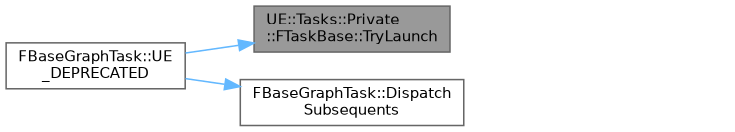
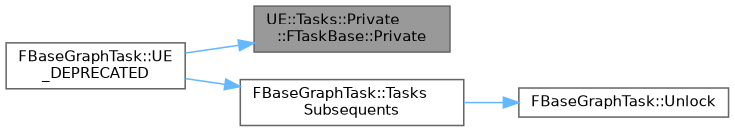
node "UE::Tasks::Private ::FTaskBase::TryLaunch": label "UE::Tasks::Private ::FTaskBase::TryLaunch" -> "UE::Tasks::Private ::FTaskBase::Private"
node "FBaseGraphTask::Dispatch Subsequents": label "FBaseGraphTask::Dispatch Subsequents" -> "FBaseGraphTask::Tasks Subsequents"
node "FBaseGraphTask::Unlock": added
